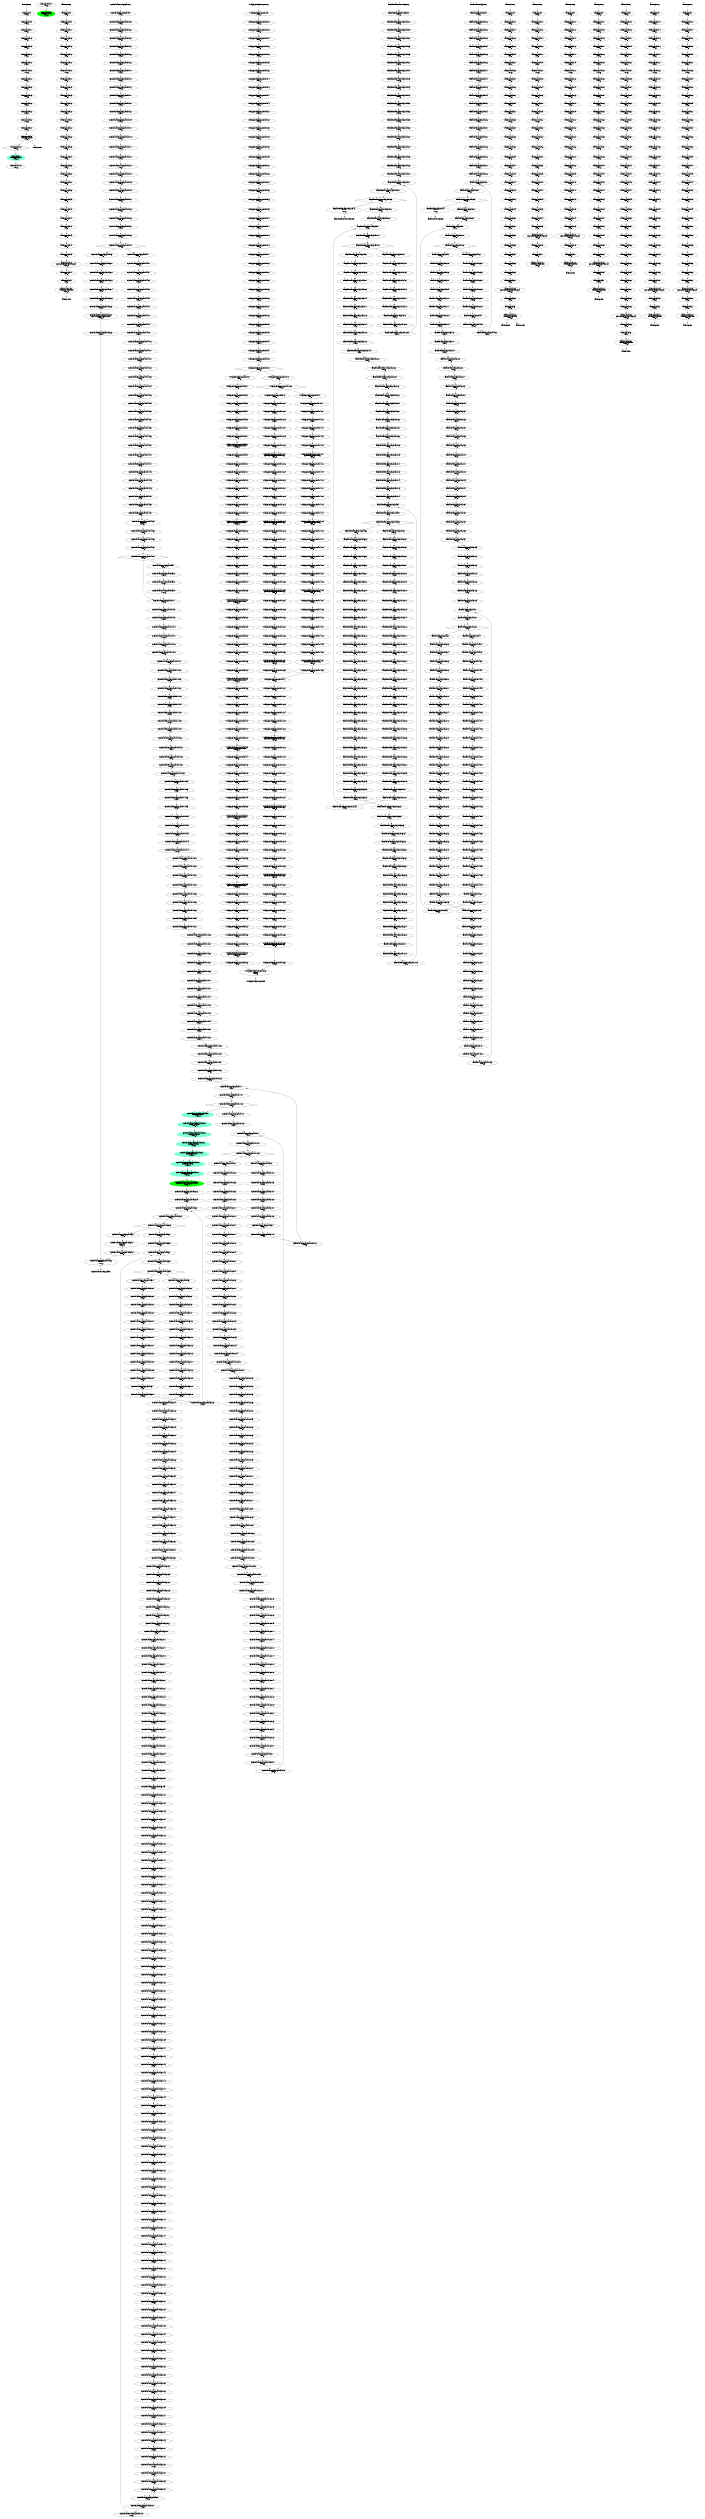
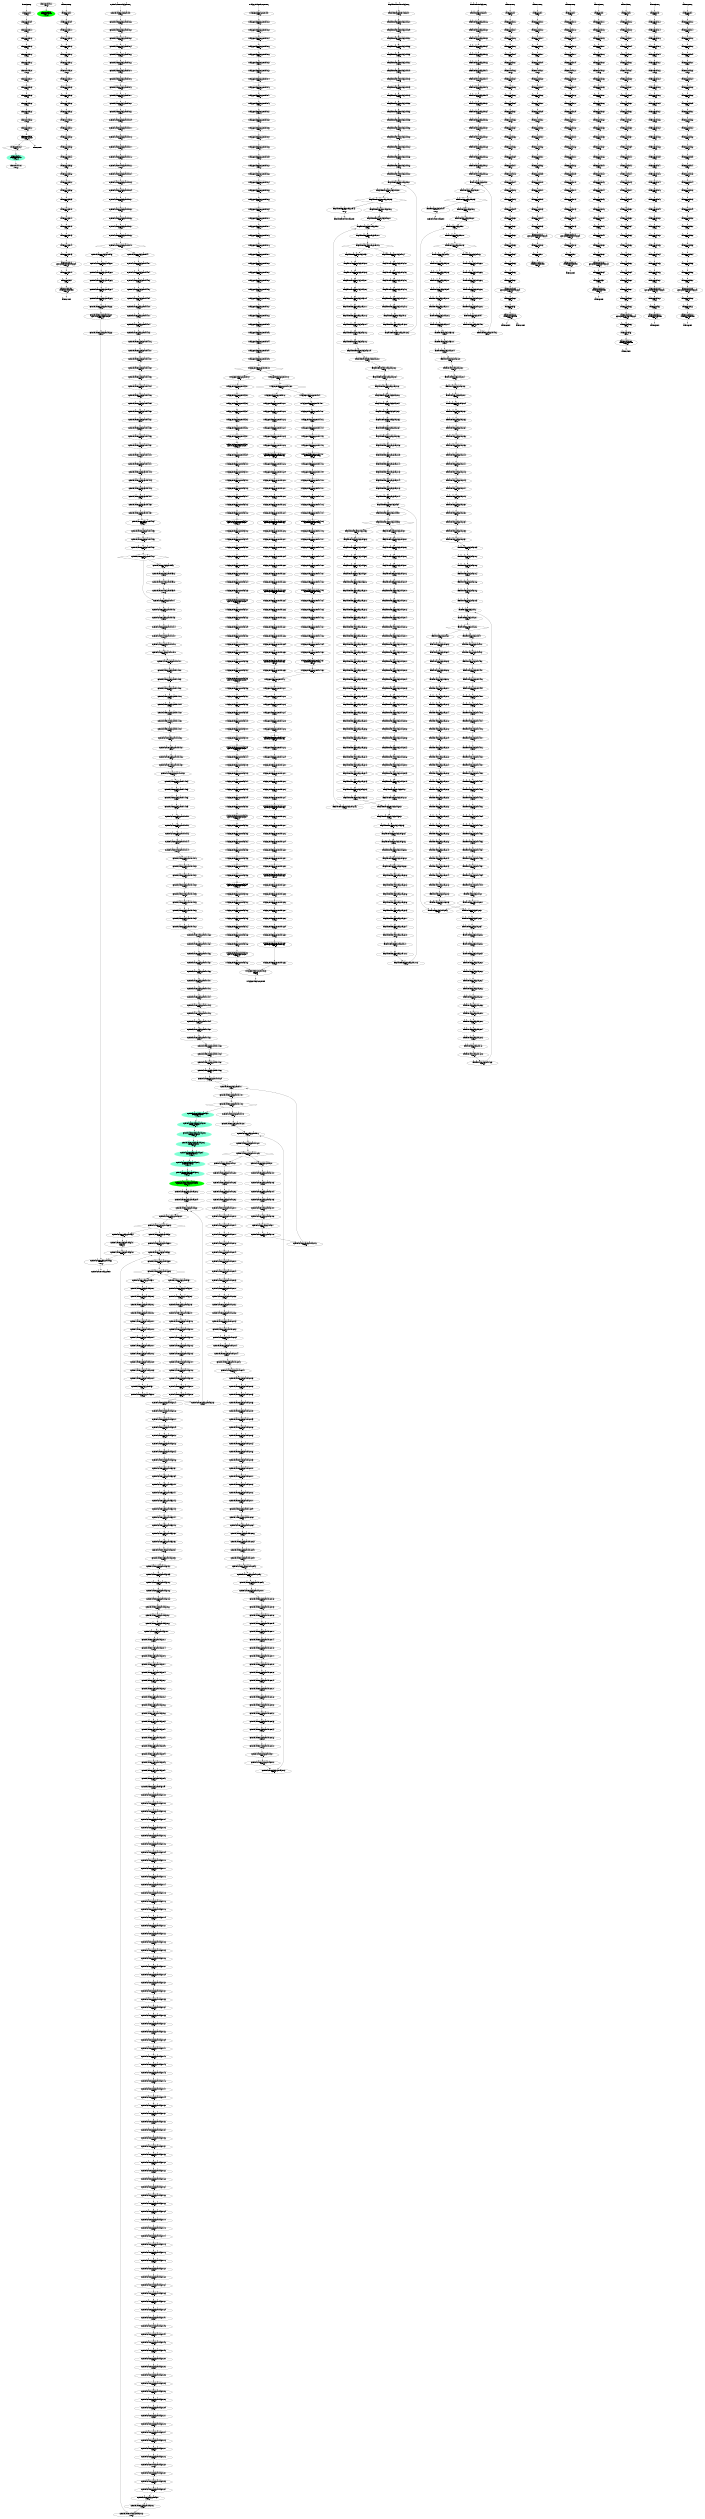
node "FastNaiveMatrixMultiply_exit": label "FastNaiveMatrixMultiply_exit" -> "OptimizedStrassenMultiply_exit"
